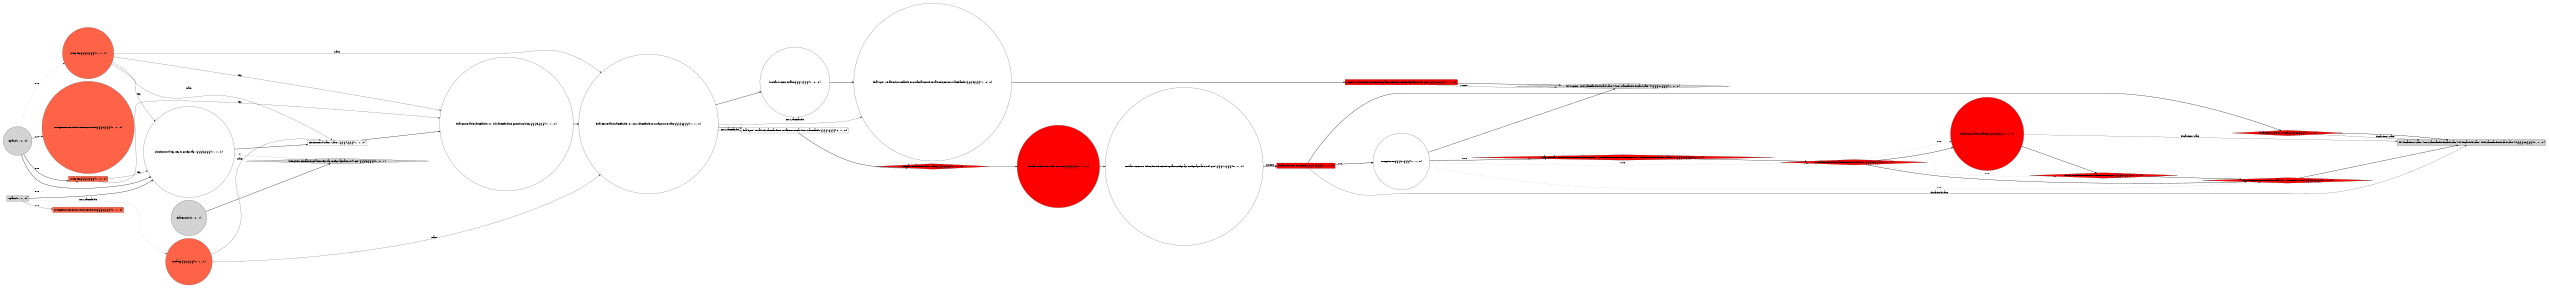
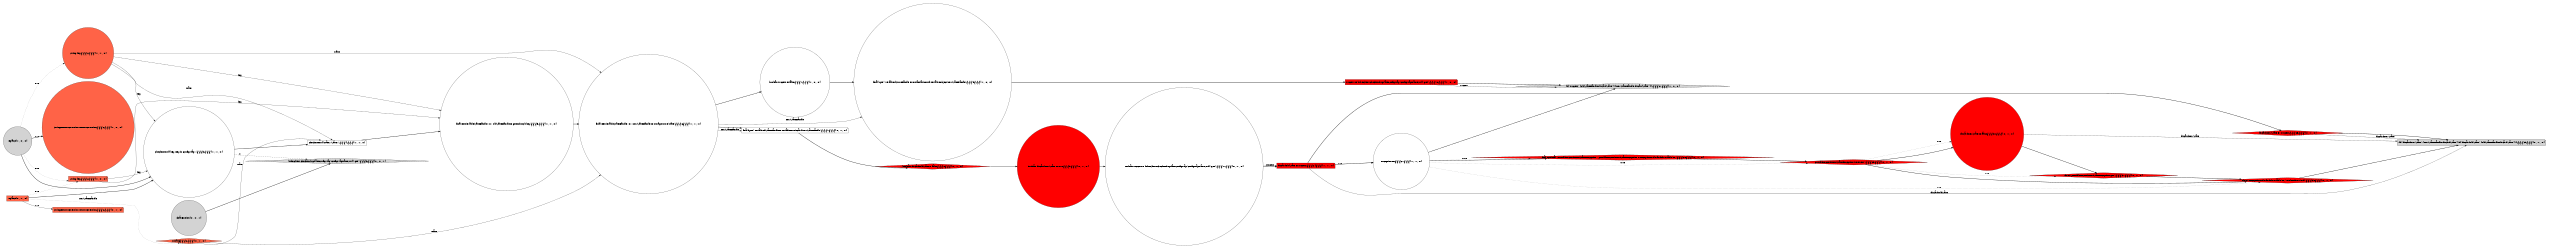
edge "replace['1', '0', '0']" -> "String key@@@2@@@['1', '0', '0']": style bold -> dotted
node "replace['0', '1', '0']": fillcolor lightgray -> tomato
node "T state@@@2@@@['0', '1', '0']": shape circle -> diamond
